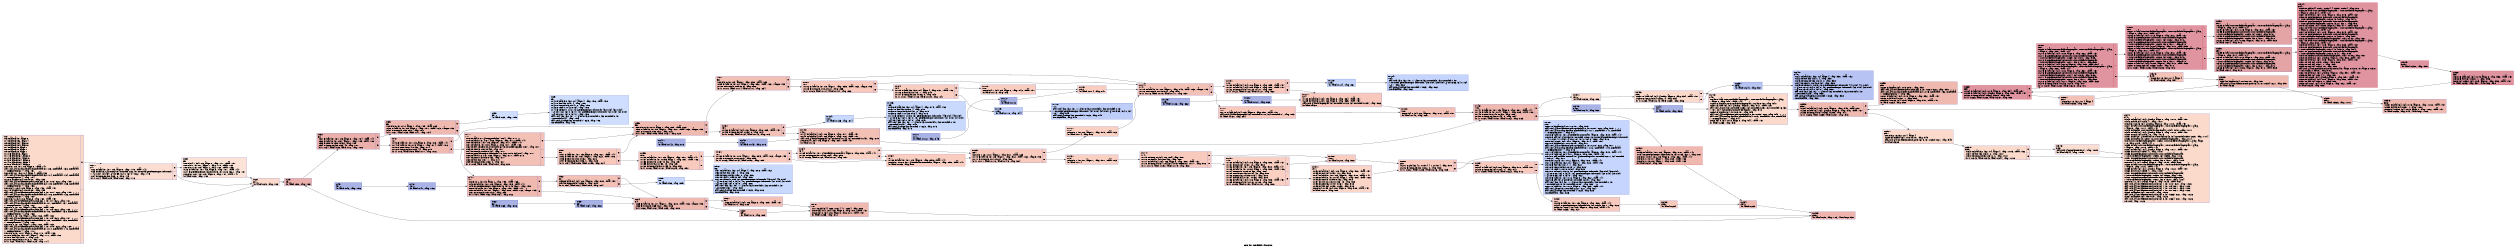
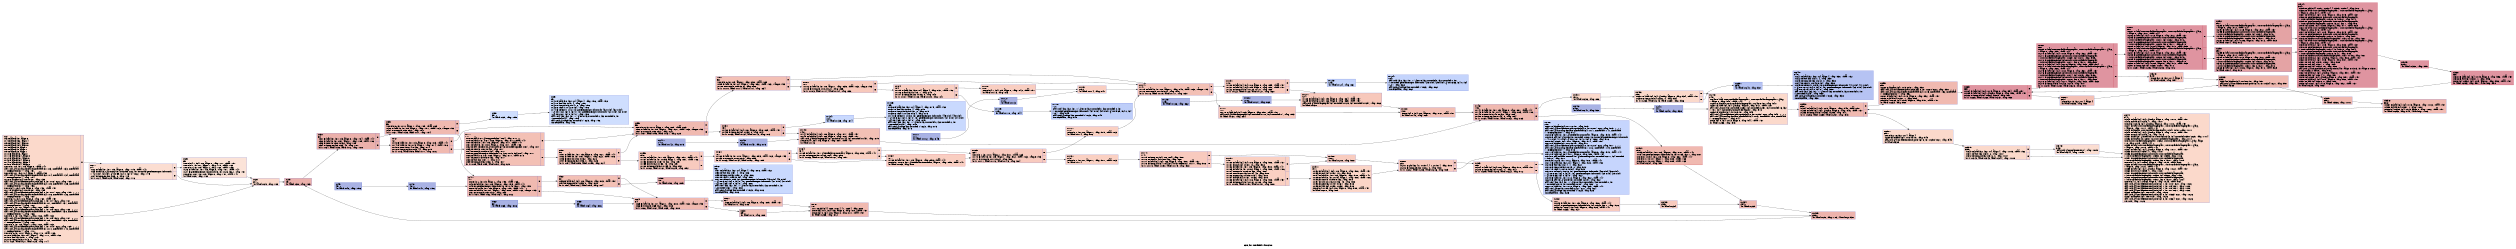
node "%55:": fillcolor #85a8fc70 -> #d24b4070
